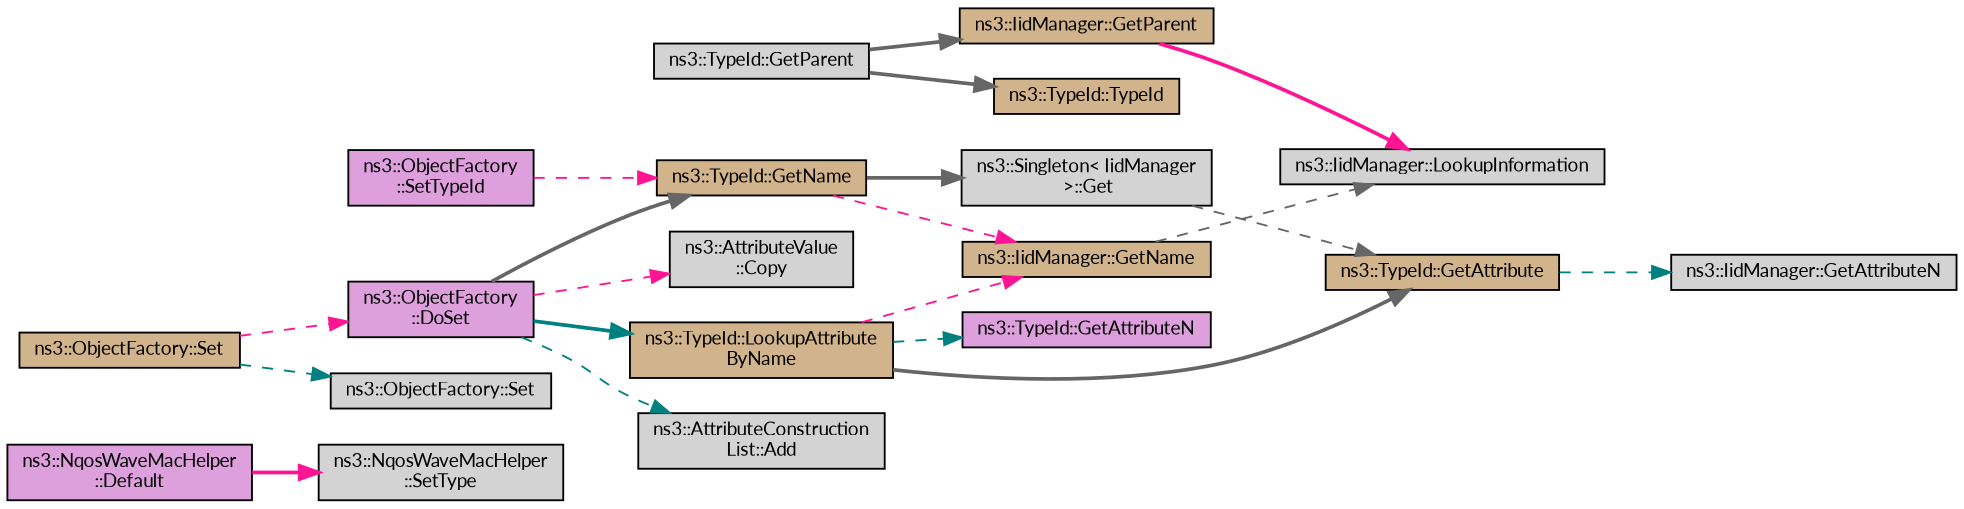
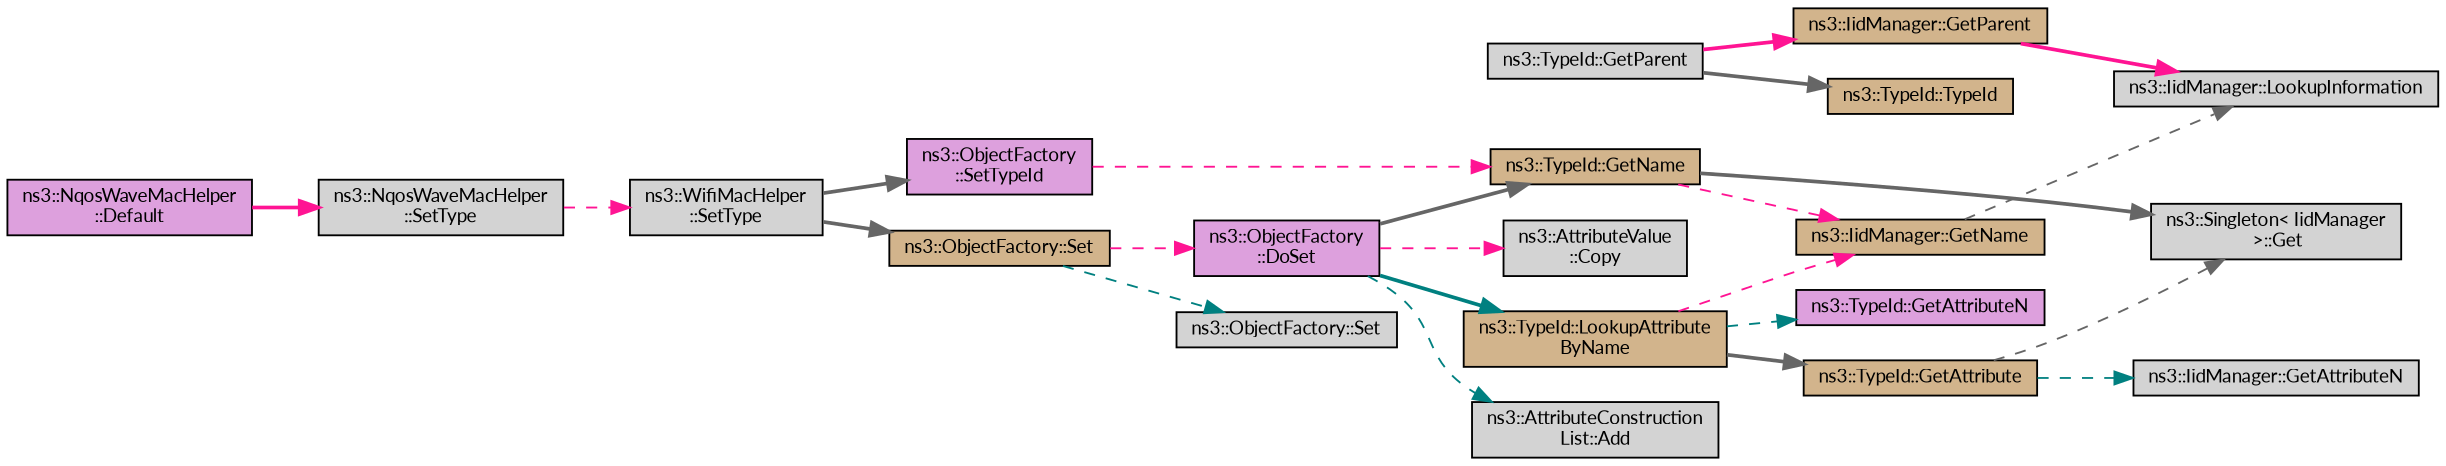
edge "ns3::TypeId::GetParent" -> "ns3::IidManager::GetParent": color gray40 -> deeppink
node "ns3::WifiMacHelper ::SetType": added
edge "ns3::Singleton< IidManager >::Get" -> "ns3::TypeId::GetAttribute": reversed
